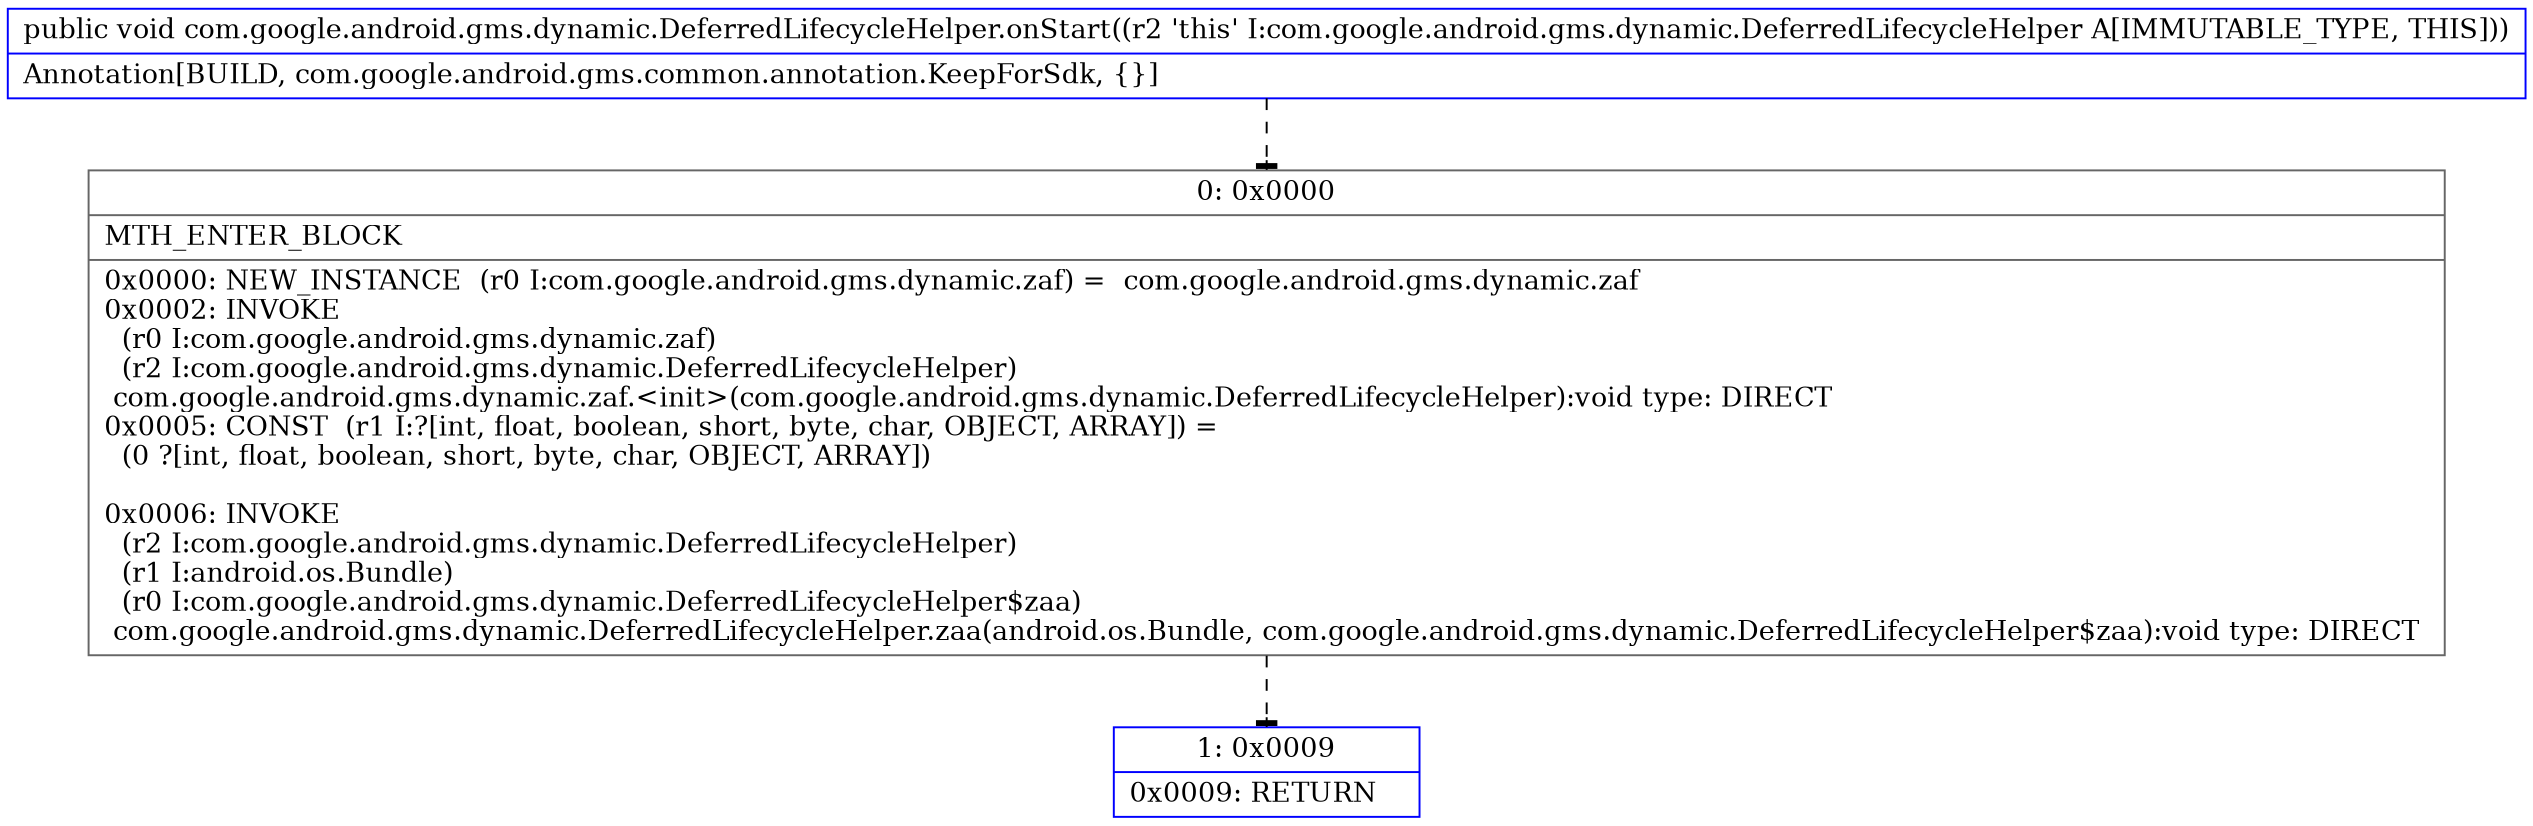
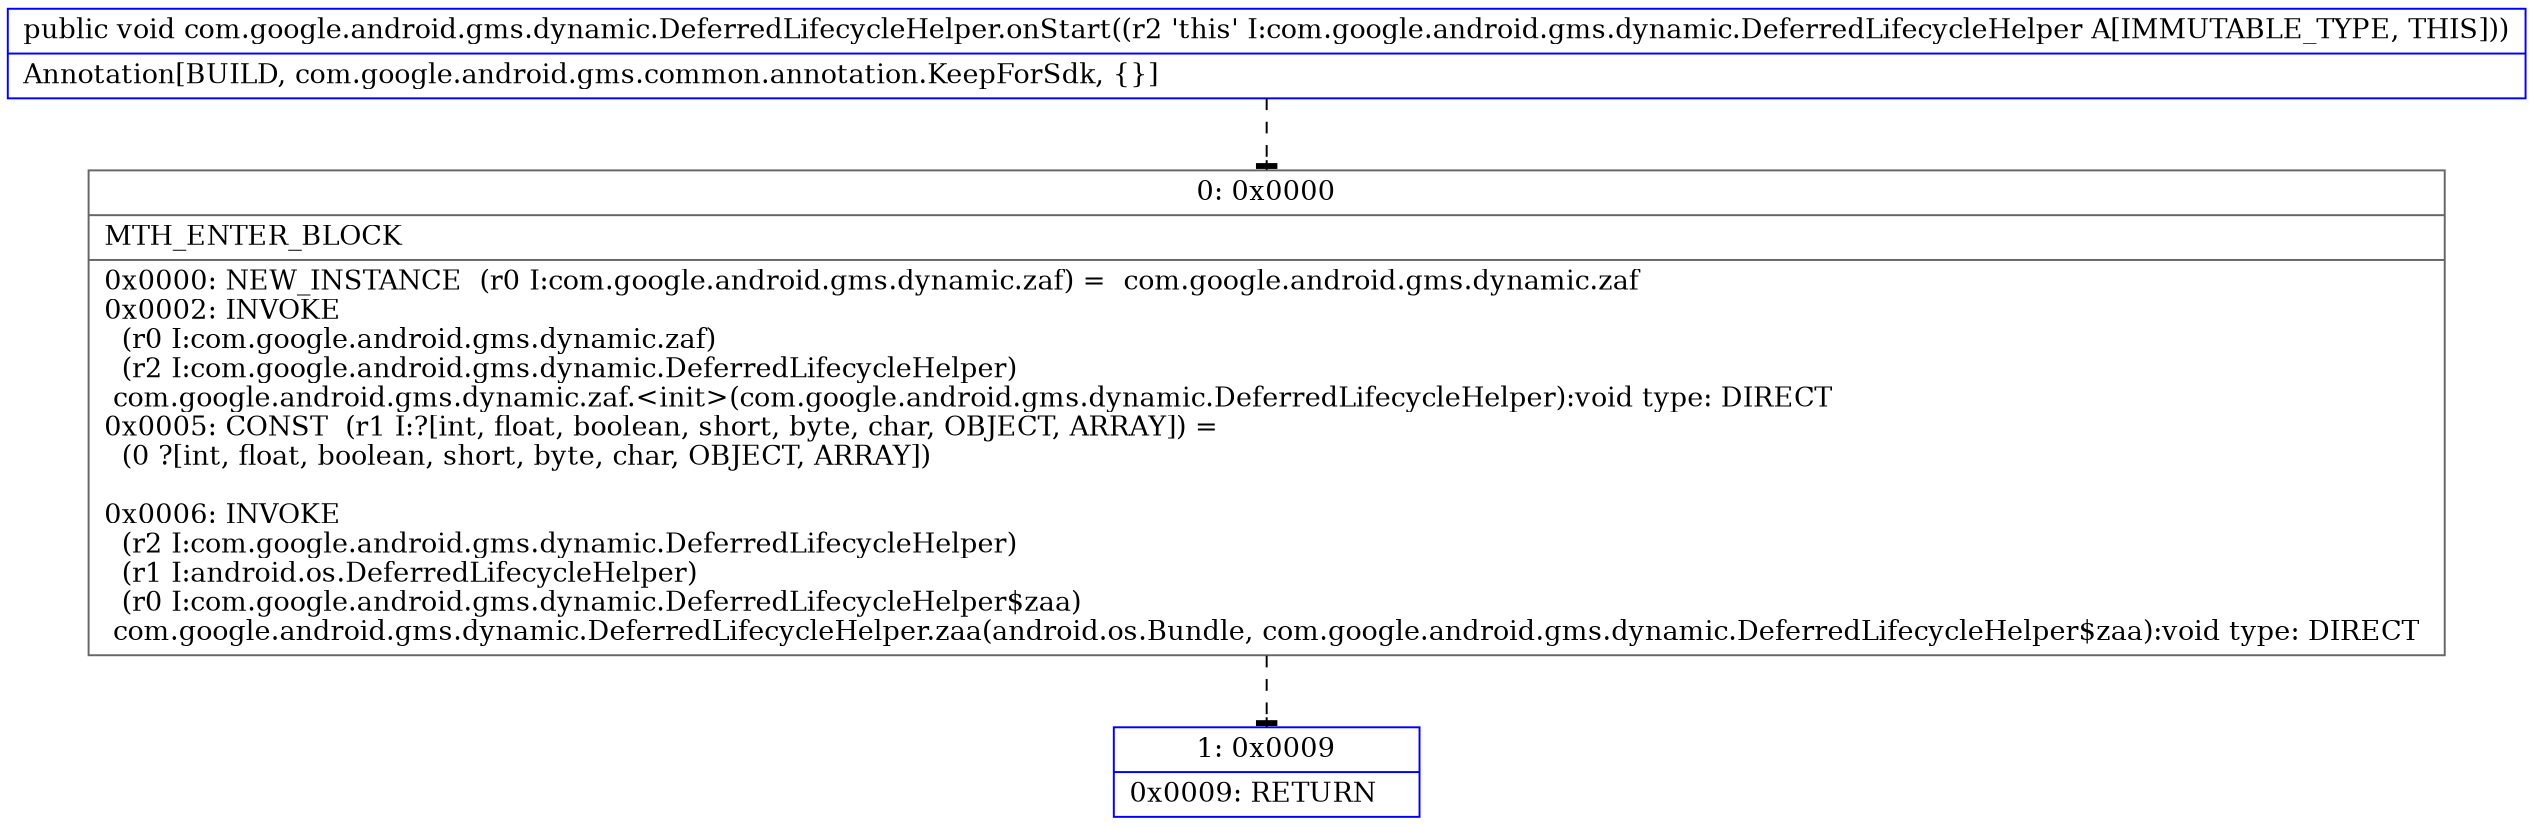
node "0: 0x0000": text "(r1 I:android.os.Bundle)" -> "(r1 I:android.os.DeferredLifecycleHelper)"
